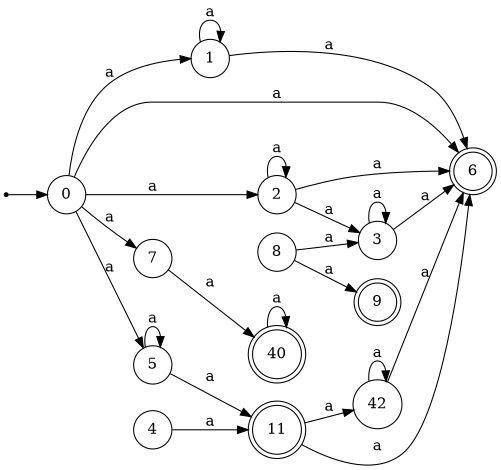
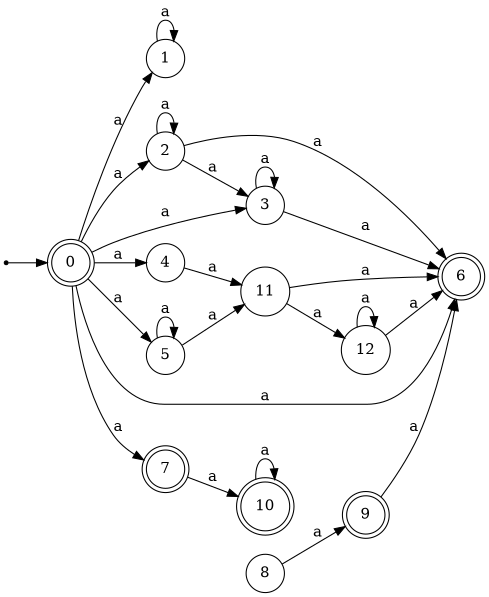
edge "1" -> "6": now "9" -> "6"
node "0": shape circle -> doublecircle
edge "8" -> "3": now "0" -> "3"
node "7": shape circle -> doublecircle
edge "0" -> "4": added, label "a"
node "40": label "40" -> "10"
node "42": label "42" -> "12"
node "11": shape doublecircle -> circle
